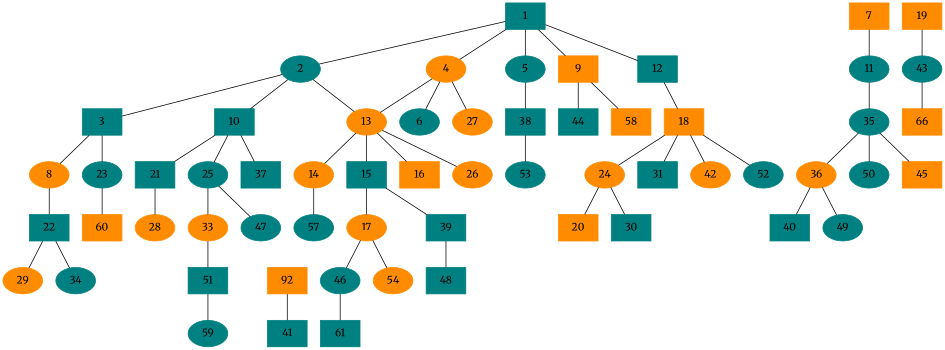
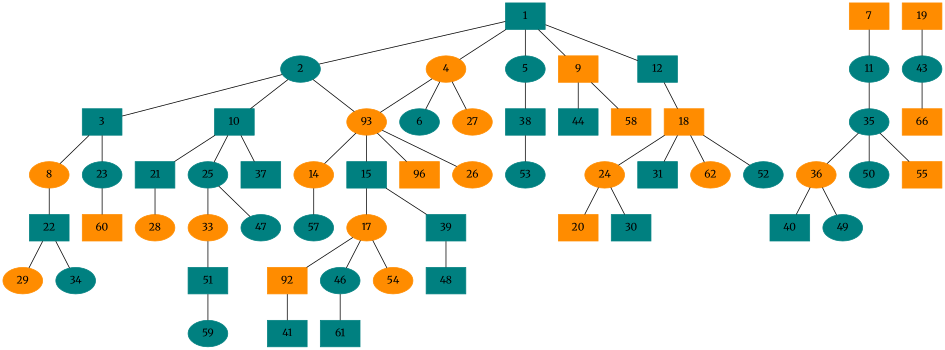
node "13": label "13" -> "93"
node "16": label "16" -> "96"
node "42": label "42" -> "62"
node "45": label "45" -> "55"
edge "17" -- "92": added
